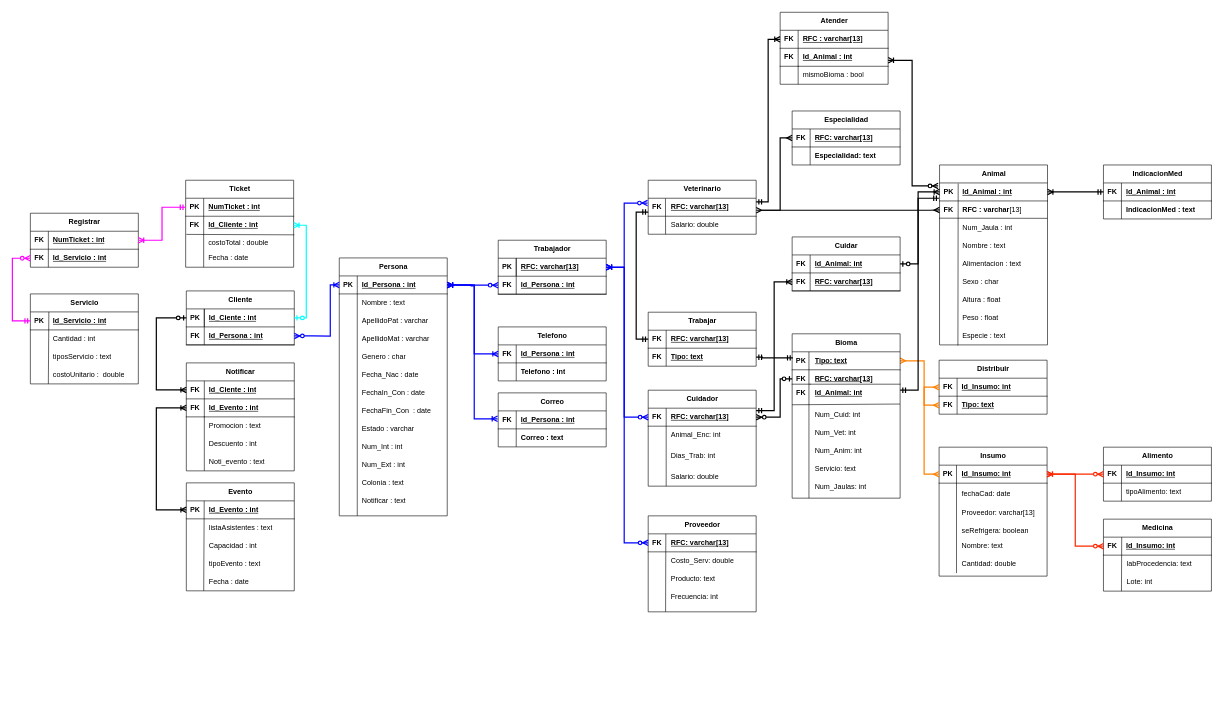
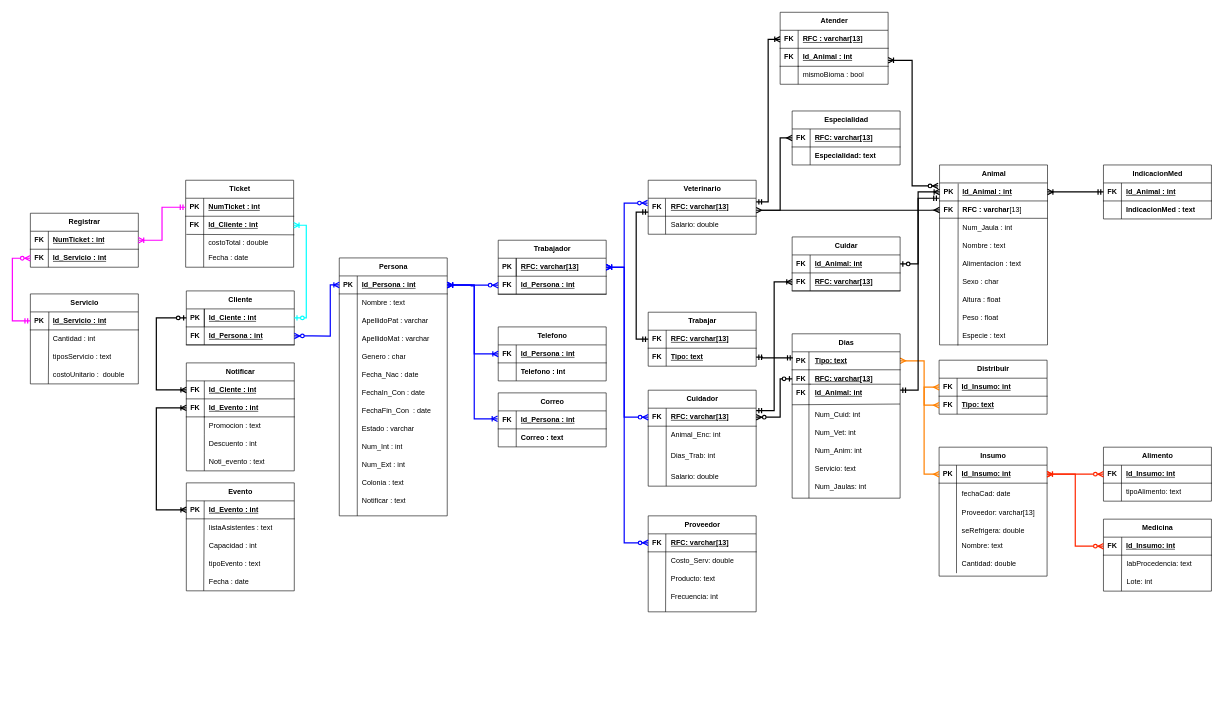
node "Bioma": label "Bioma" -> "Dias"
node "seRefrigera: boolean": label "seRefrigera: boolean" -> "seRefrigera: double"
